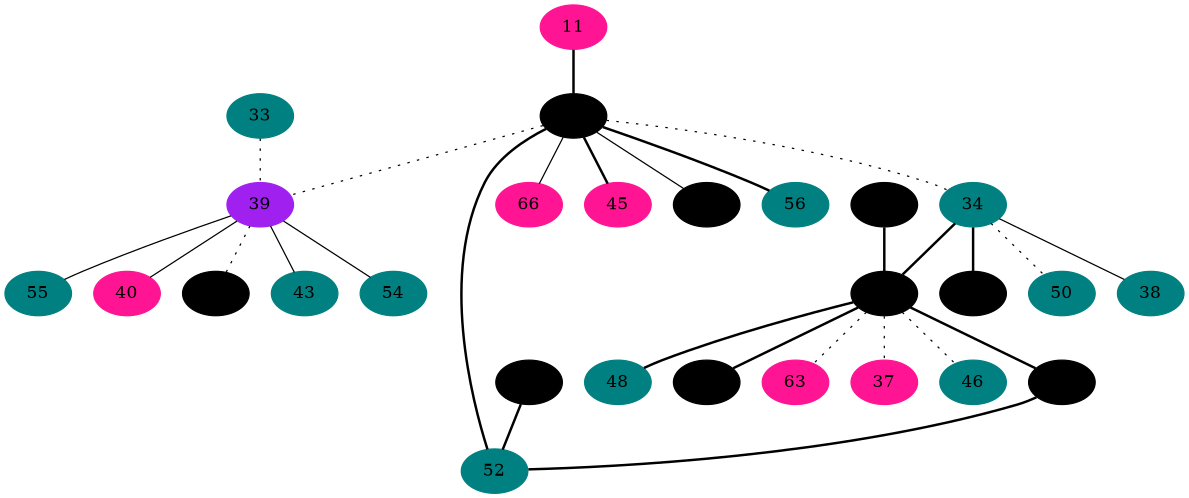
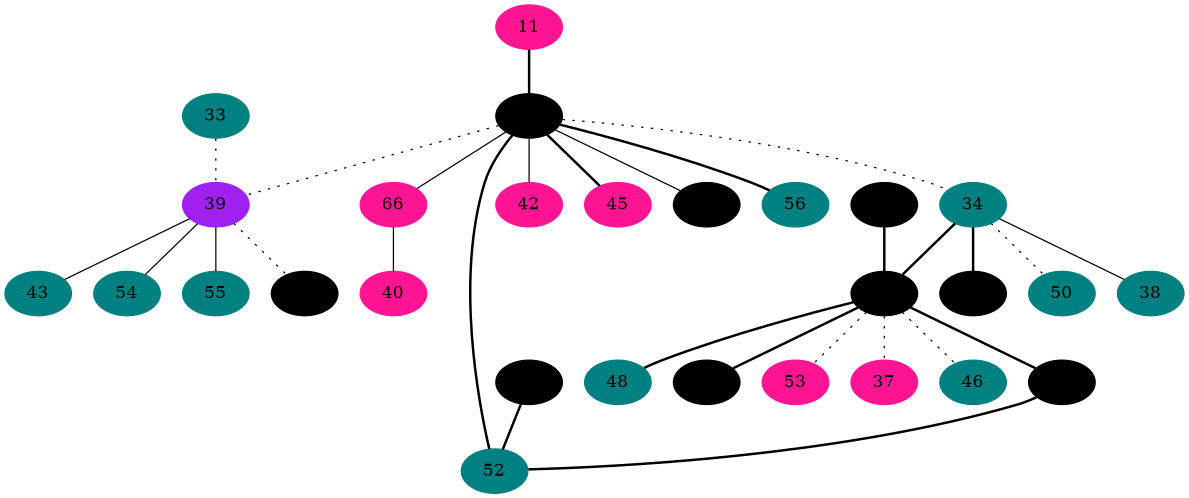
node "42": added
edge "39" -- "40": now "66" -- "40"
node "63": label "63" -> "53"
